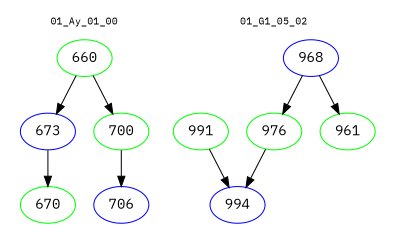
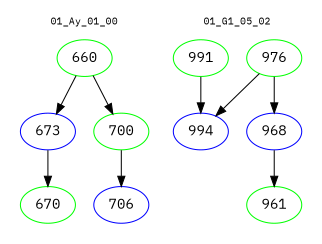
edge "968" -> "976": reversed
